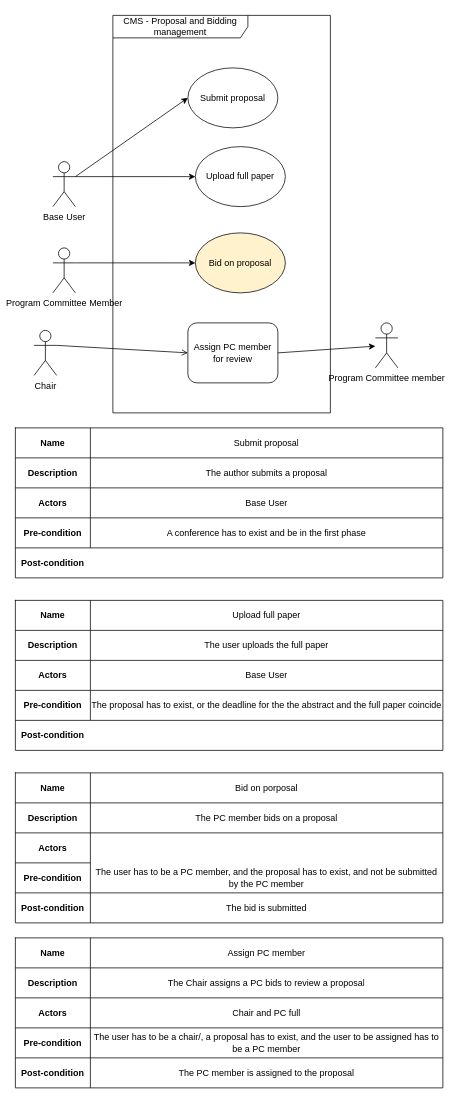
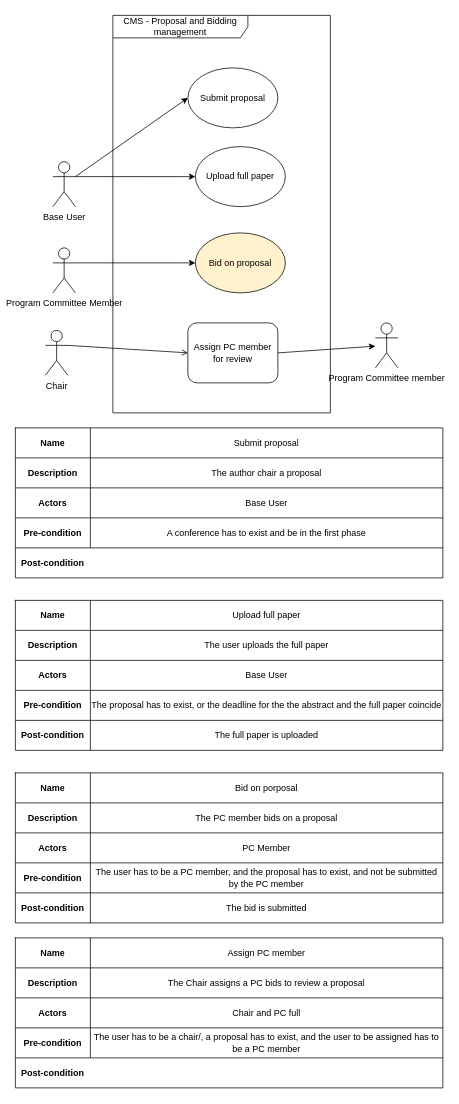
node "Chair": moved (45, 353) -> (57, 353)
node "The author submits a proposal": label "The author submits a proposal" -> "The author chair a proposal"
node "The full paper is uploaded": added
node "PC Member": added
node "The PC member is assigned to the proposal": removed
